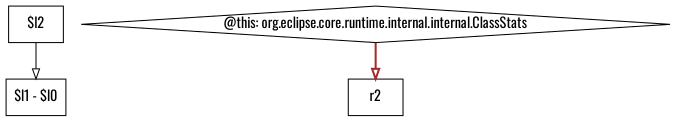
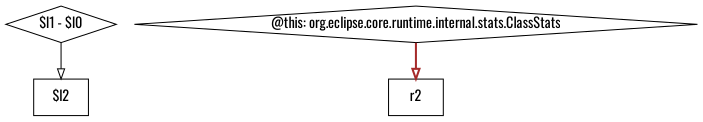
node "@this: org.eclipse.core.runtime.internal.internal.ClassStats": label "@this: org.eclipse.core.runtime.internal.internal.ClassStats" -> "@this: org.eclipse.core.runtime.internal.stats.ClassStats"
edge "$l2" -> "$l1 - $l0": reversed
node "$l1 - $l0": shape box -> diamond
